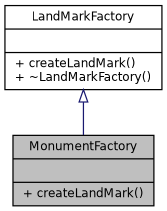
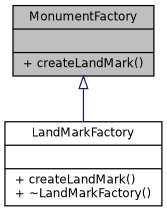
edge "MonumentFactory" -> "LandMarkFactory": reversed
